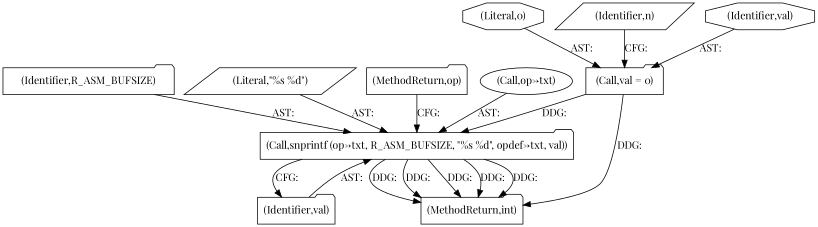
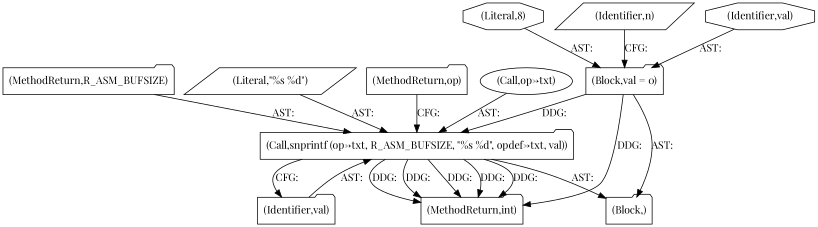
node "(Literal,0)": label "(Literal,0)" -> "(Literal,8)"
node "(Identifier,R_ASM_BUFSIZE)": label "(Identifier,R_ASM_BUFSIZE)" -> "(MethodReturn,R_ASM_BUFSIZE)"
node "(Call,val = 0)": label "(Call,val = 0)" -> "(Block,val = 0)"
node "(Block,)": added
